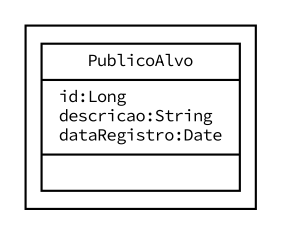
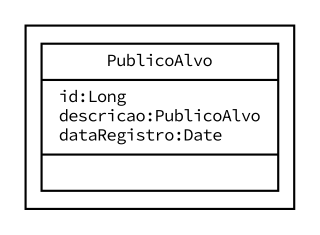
node "PublicoAlvo": text "descricao:String" -> "descricao:PublicoAlvo"
